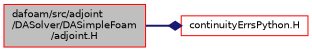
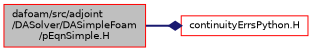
node "dafoam/src/adjoint /DASolver/DASimpleFoam /adjoint.H": label "dafoam/src/adjoint /DASolver/DASimpleFoam /adjoint.H" -> "dafoam/src/adjoint /DASolver/DASimpleFoam /pEqnSimple.H"
